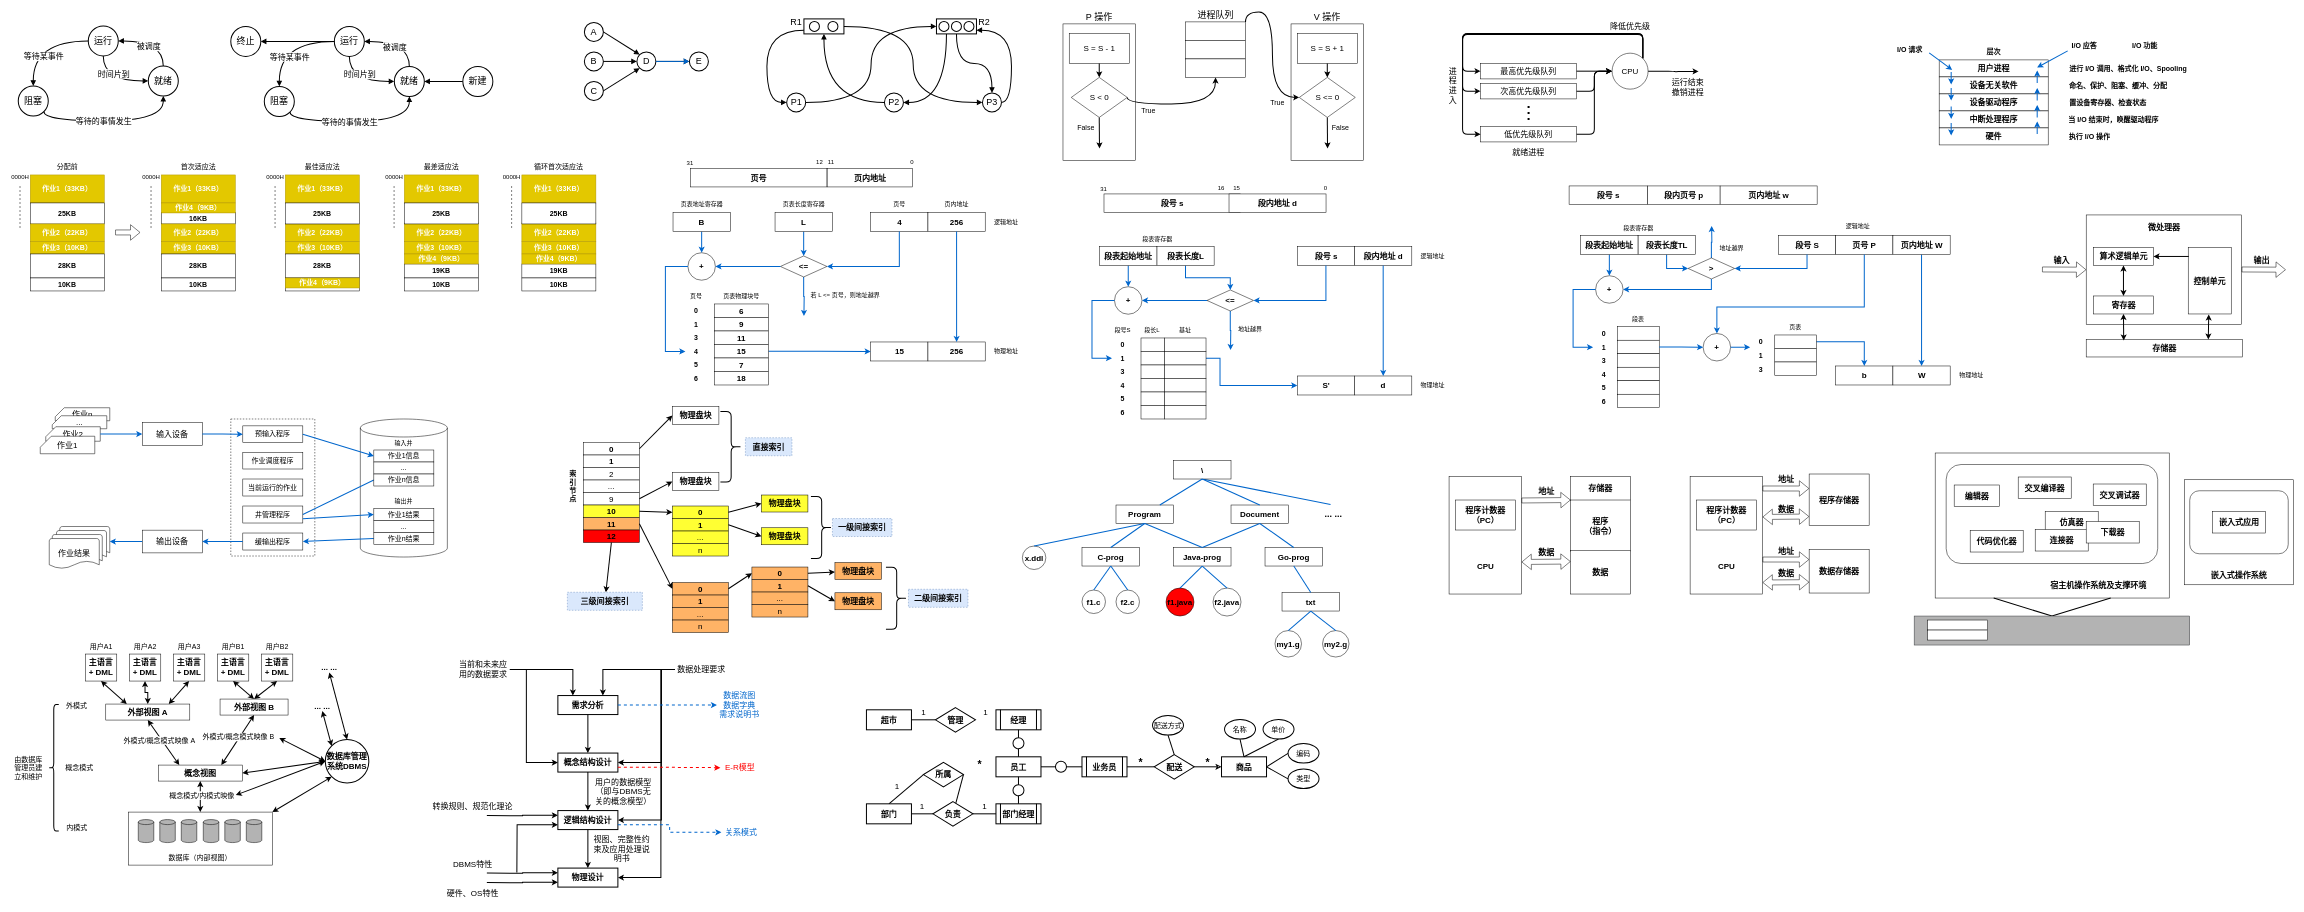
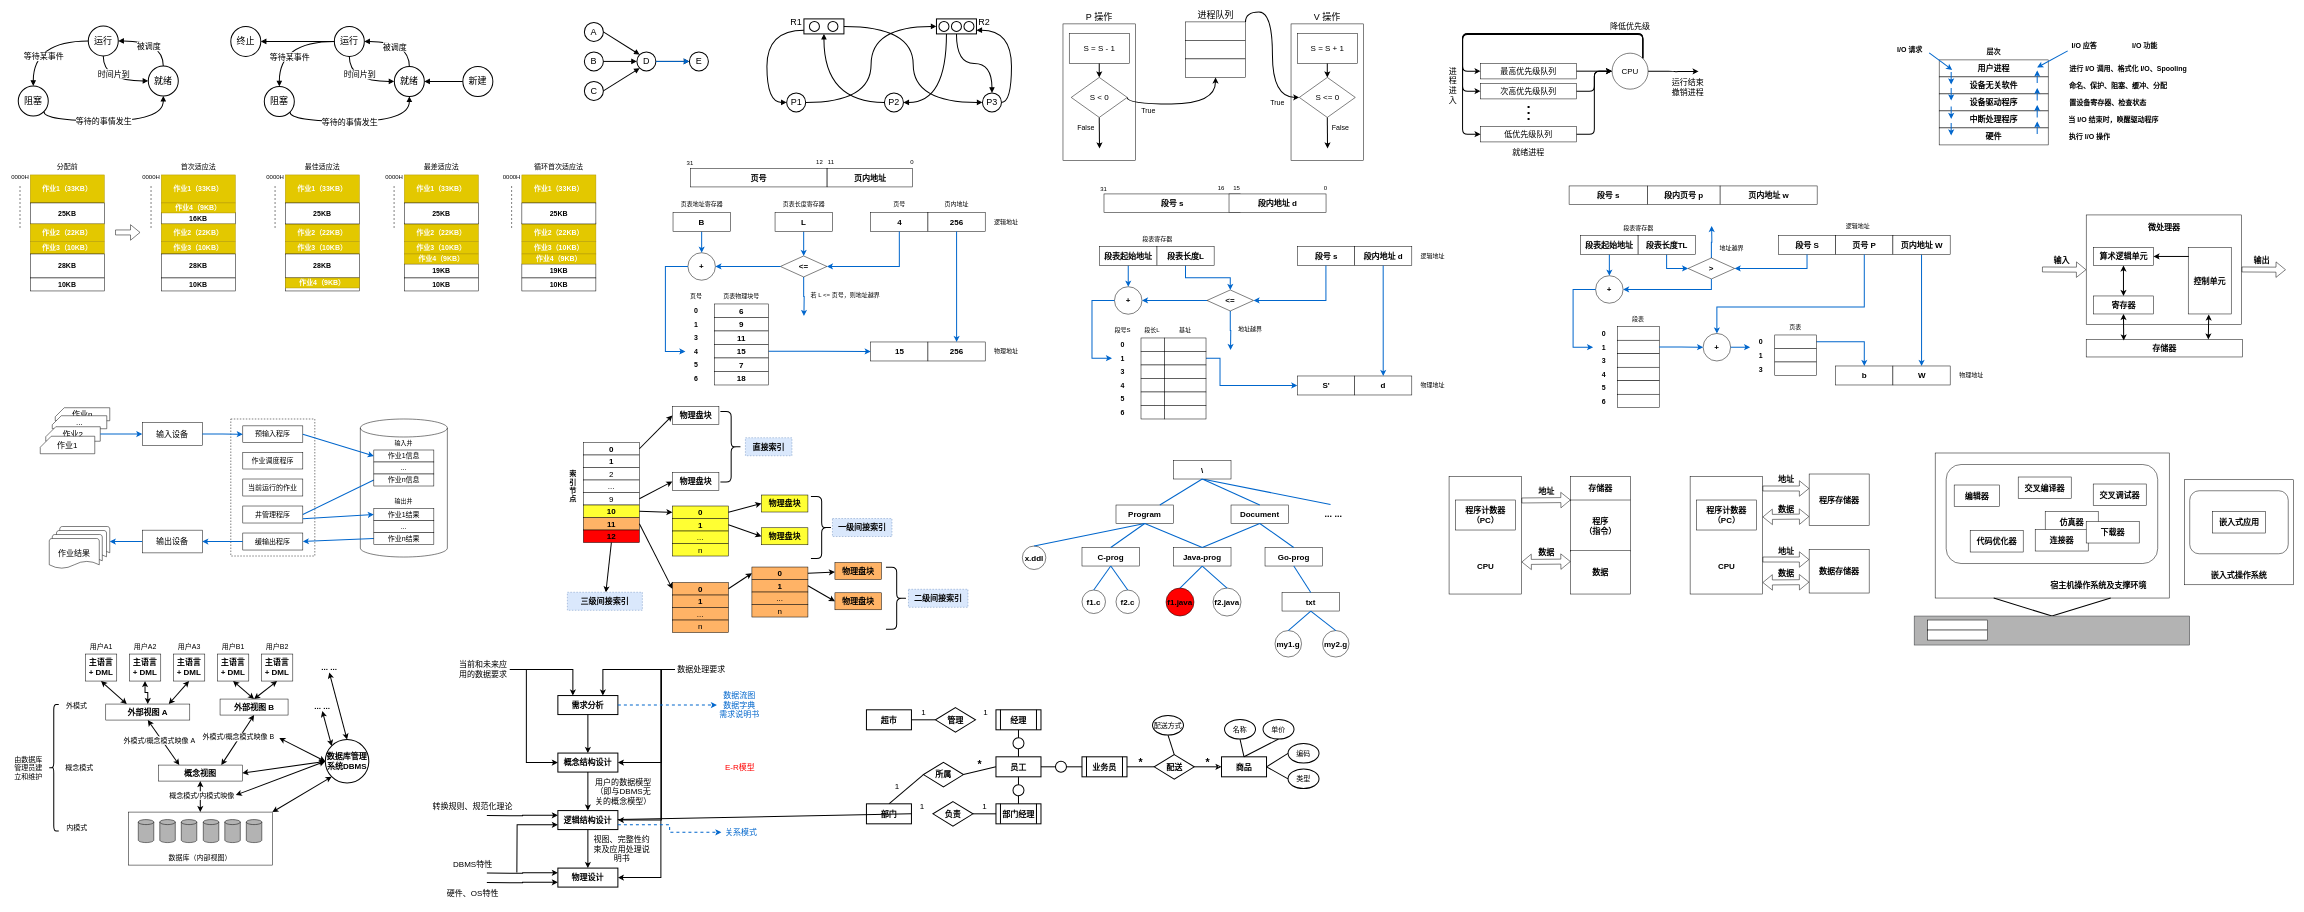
edge "概念结构设计" -> "E-R模型": removed
edge "所属" -- "负责": now "所属" -- "员工"
edge "部门" -- "负责": now "部门" -- "逻辑结构设计"
